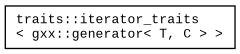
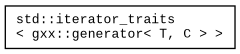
node "traits::iterator_traits < gxx::generator< T, C > >": label "traits::iterator_traits < gxx::generator< T, C > >" -> "std::iterator_traits < gxx::generator< T, C > >"
